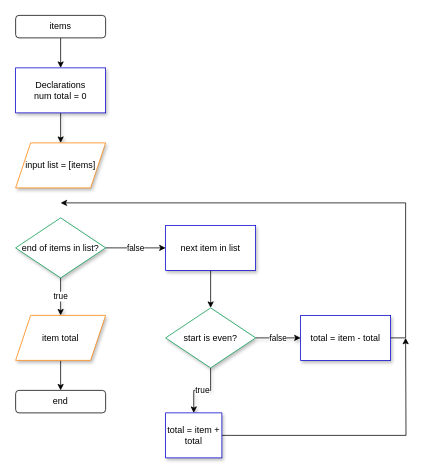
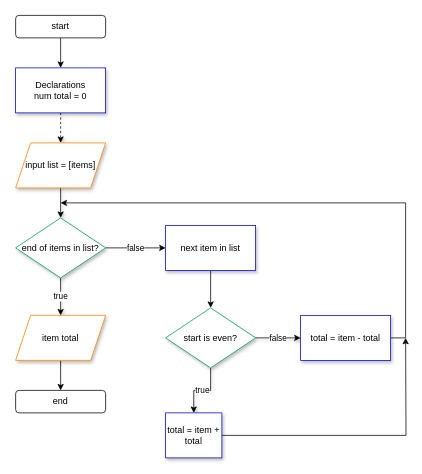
node "items": label "items" -> "start"
edge "Declarations num total = 0" -> "input list = [items]": style solid -> dashed
edge "input list = [items]" -> "end of items in list?": added
